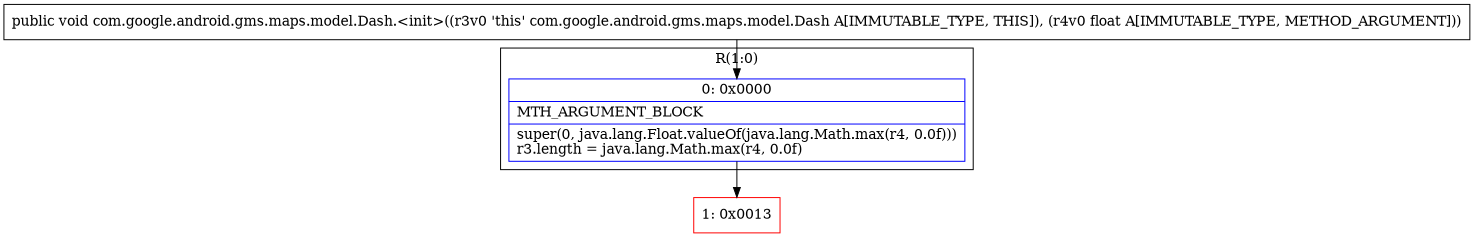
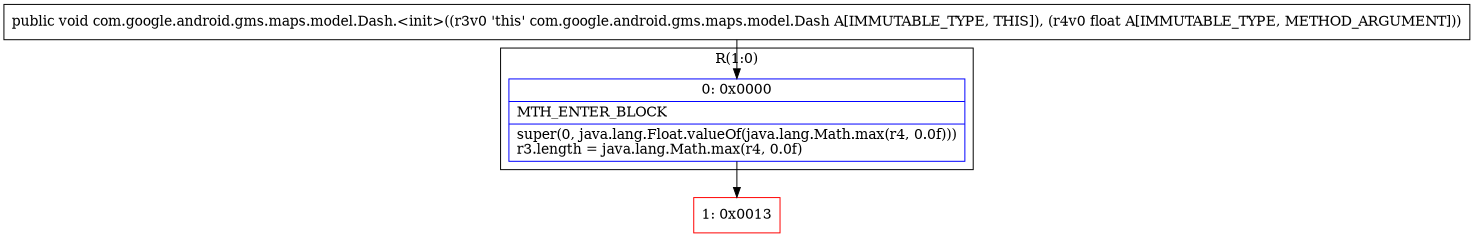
node "0: 0x0000": text "MTH_ARGUMENT_BLOCK" -> "MTH_ENTER_BLOCK"
